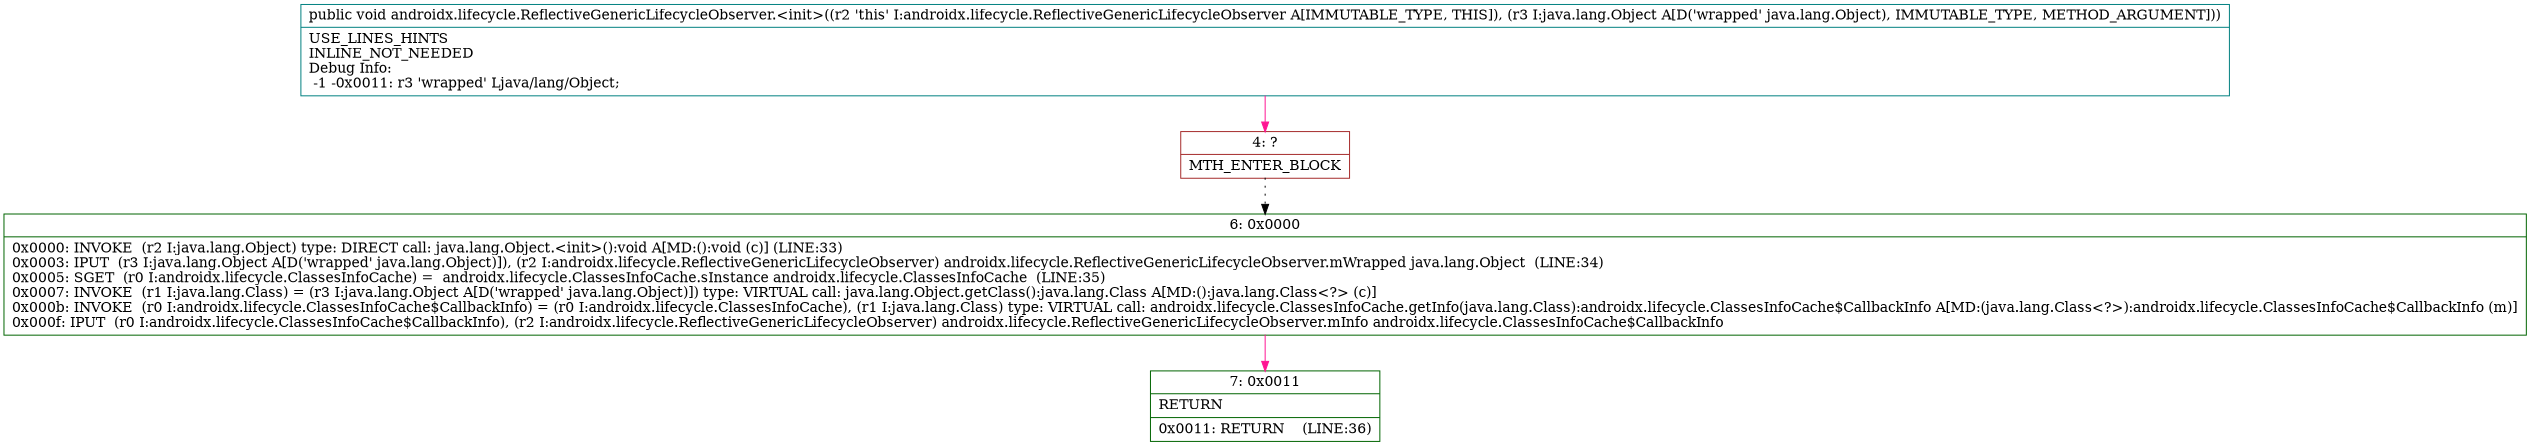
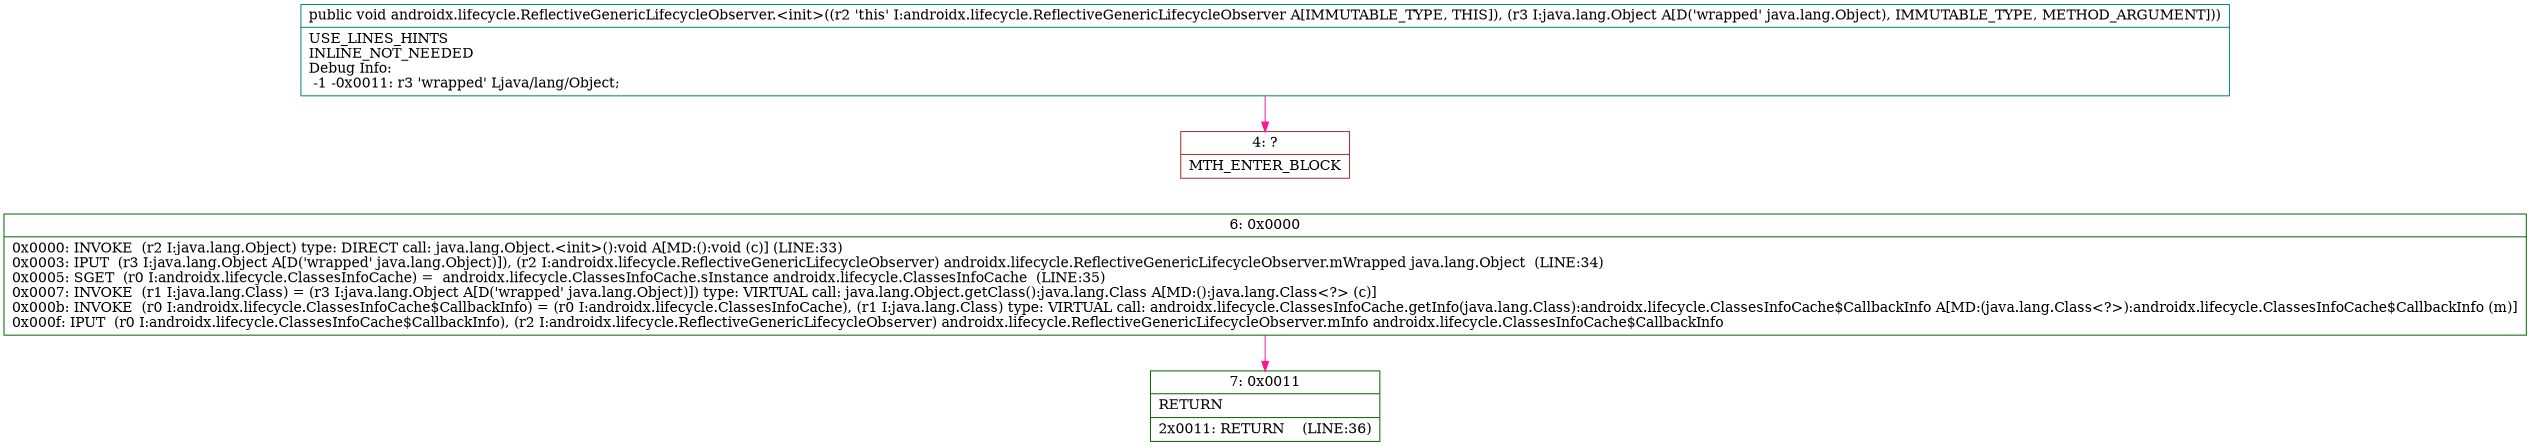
edge "4: ?" -> "6: 0x0000": removed
node "7: 0x0011": text "0x0011: RETURN    (LINE:36)" -> "2x0011: RETURN    (LINE:36)"
